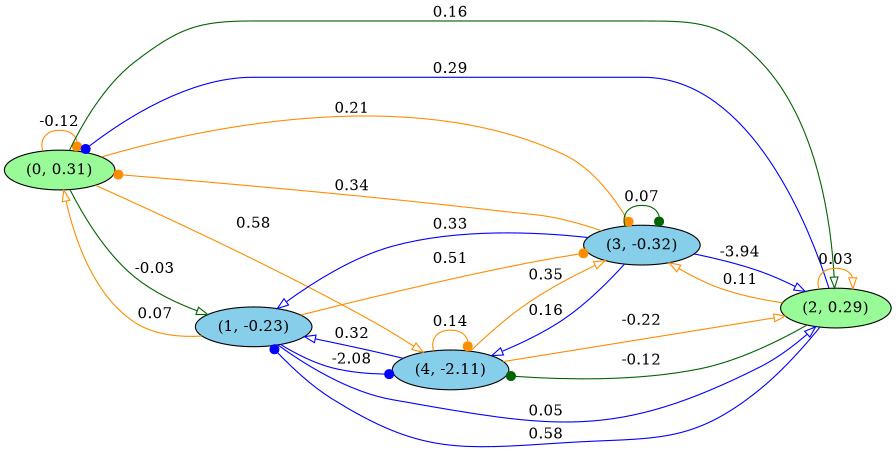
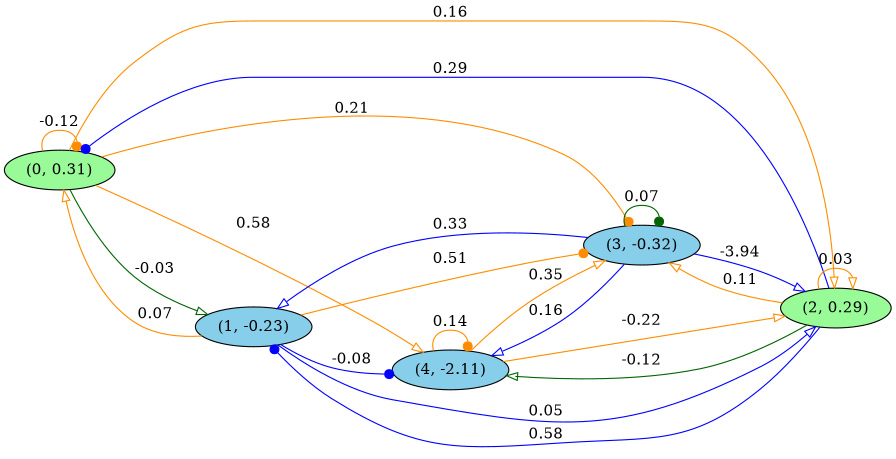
edge "(0, 0.31)" -> "(2, 0.29)": color darkgreen -> darkorange
edge "(3, -0.32)" -> "(0, 0.31)": removed, label "0.34"
edge "(4, -2.11)" -> "(1, -0.23)": removed, label "0.32"
edge "(1, -0.23)" -> "(4, -2.11)": label "-2.08" -> "-0.08"
edge "(2, 0.29)" -> "(4, -2.11)": arrowhead dot -> onormal
